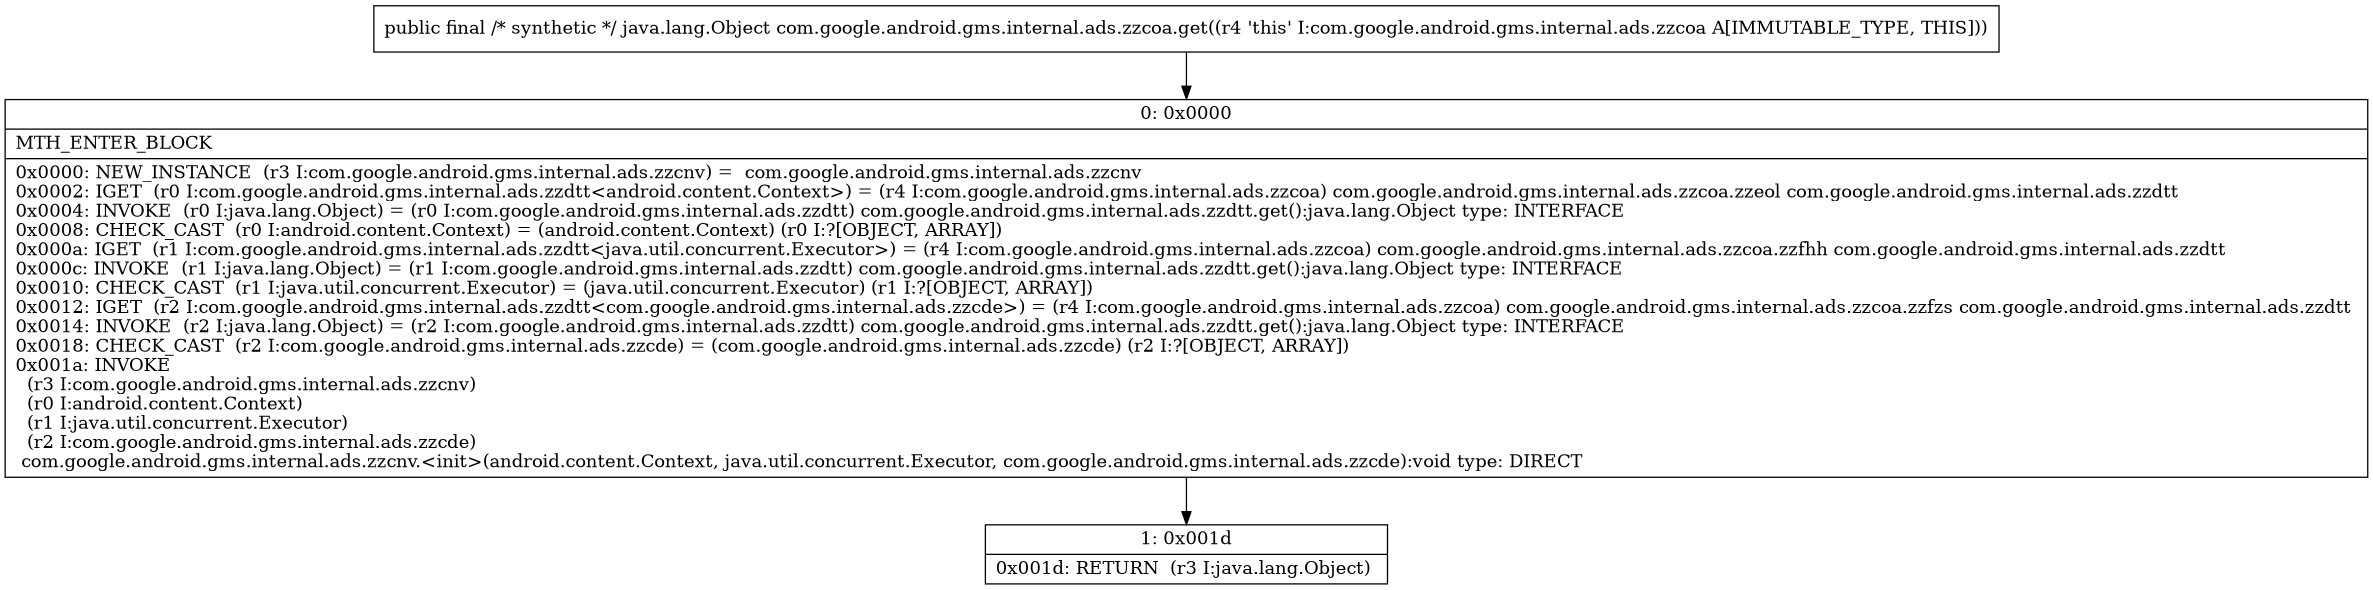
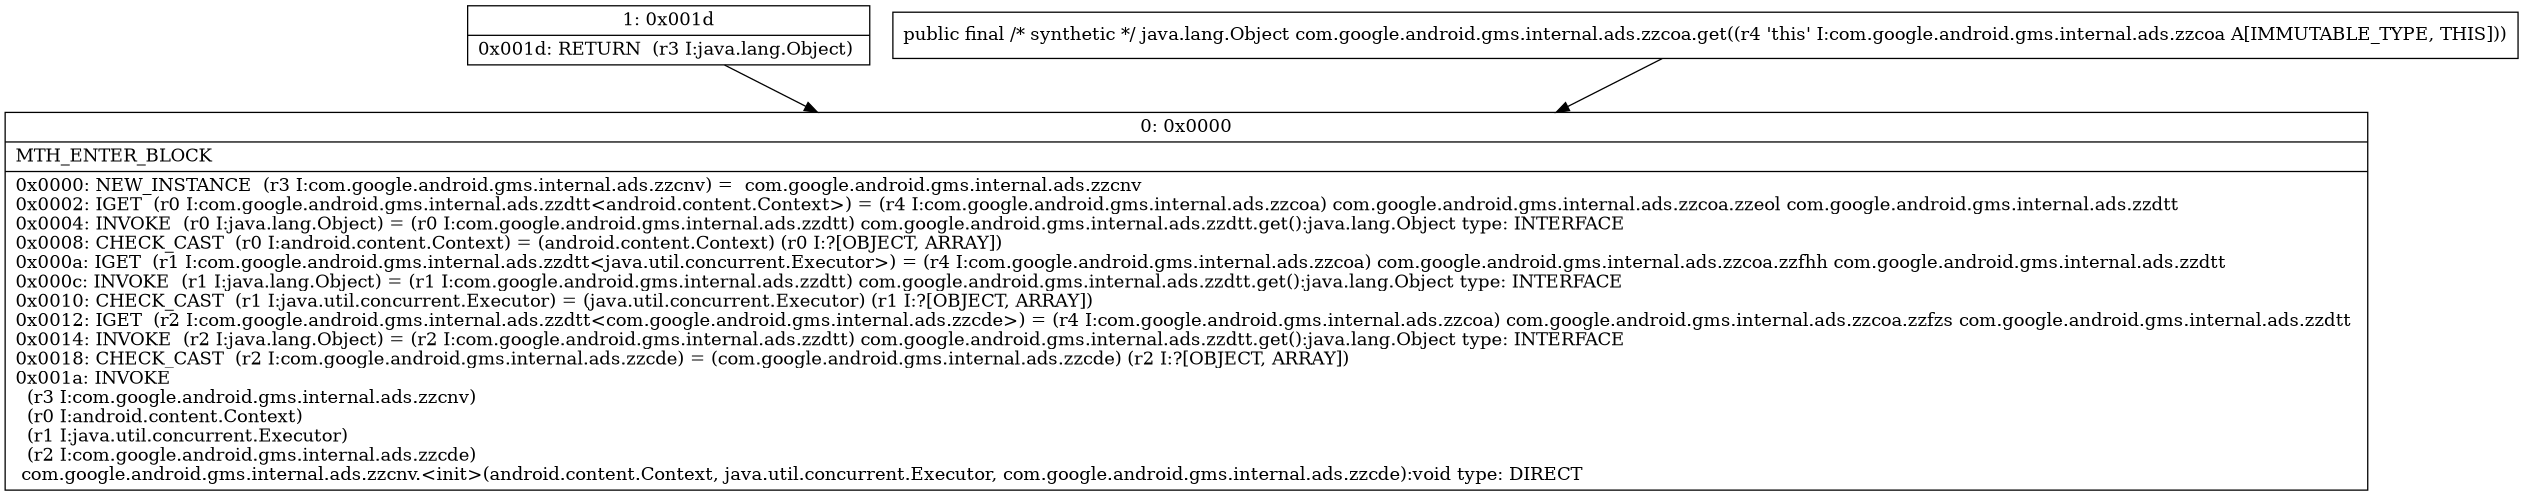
edge "0: 0x0000" -> "1: 0x001d": reversed
